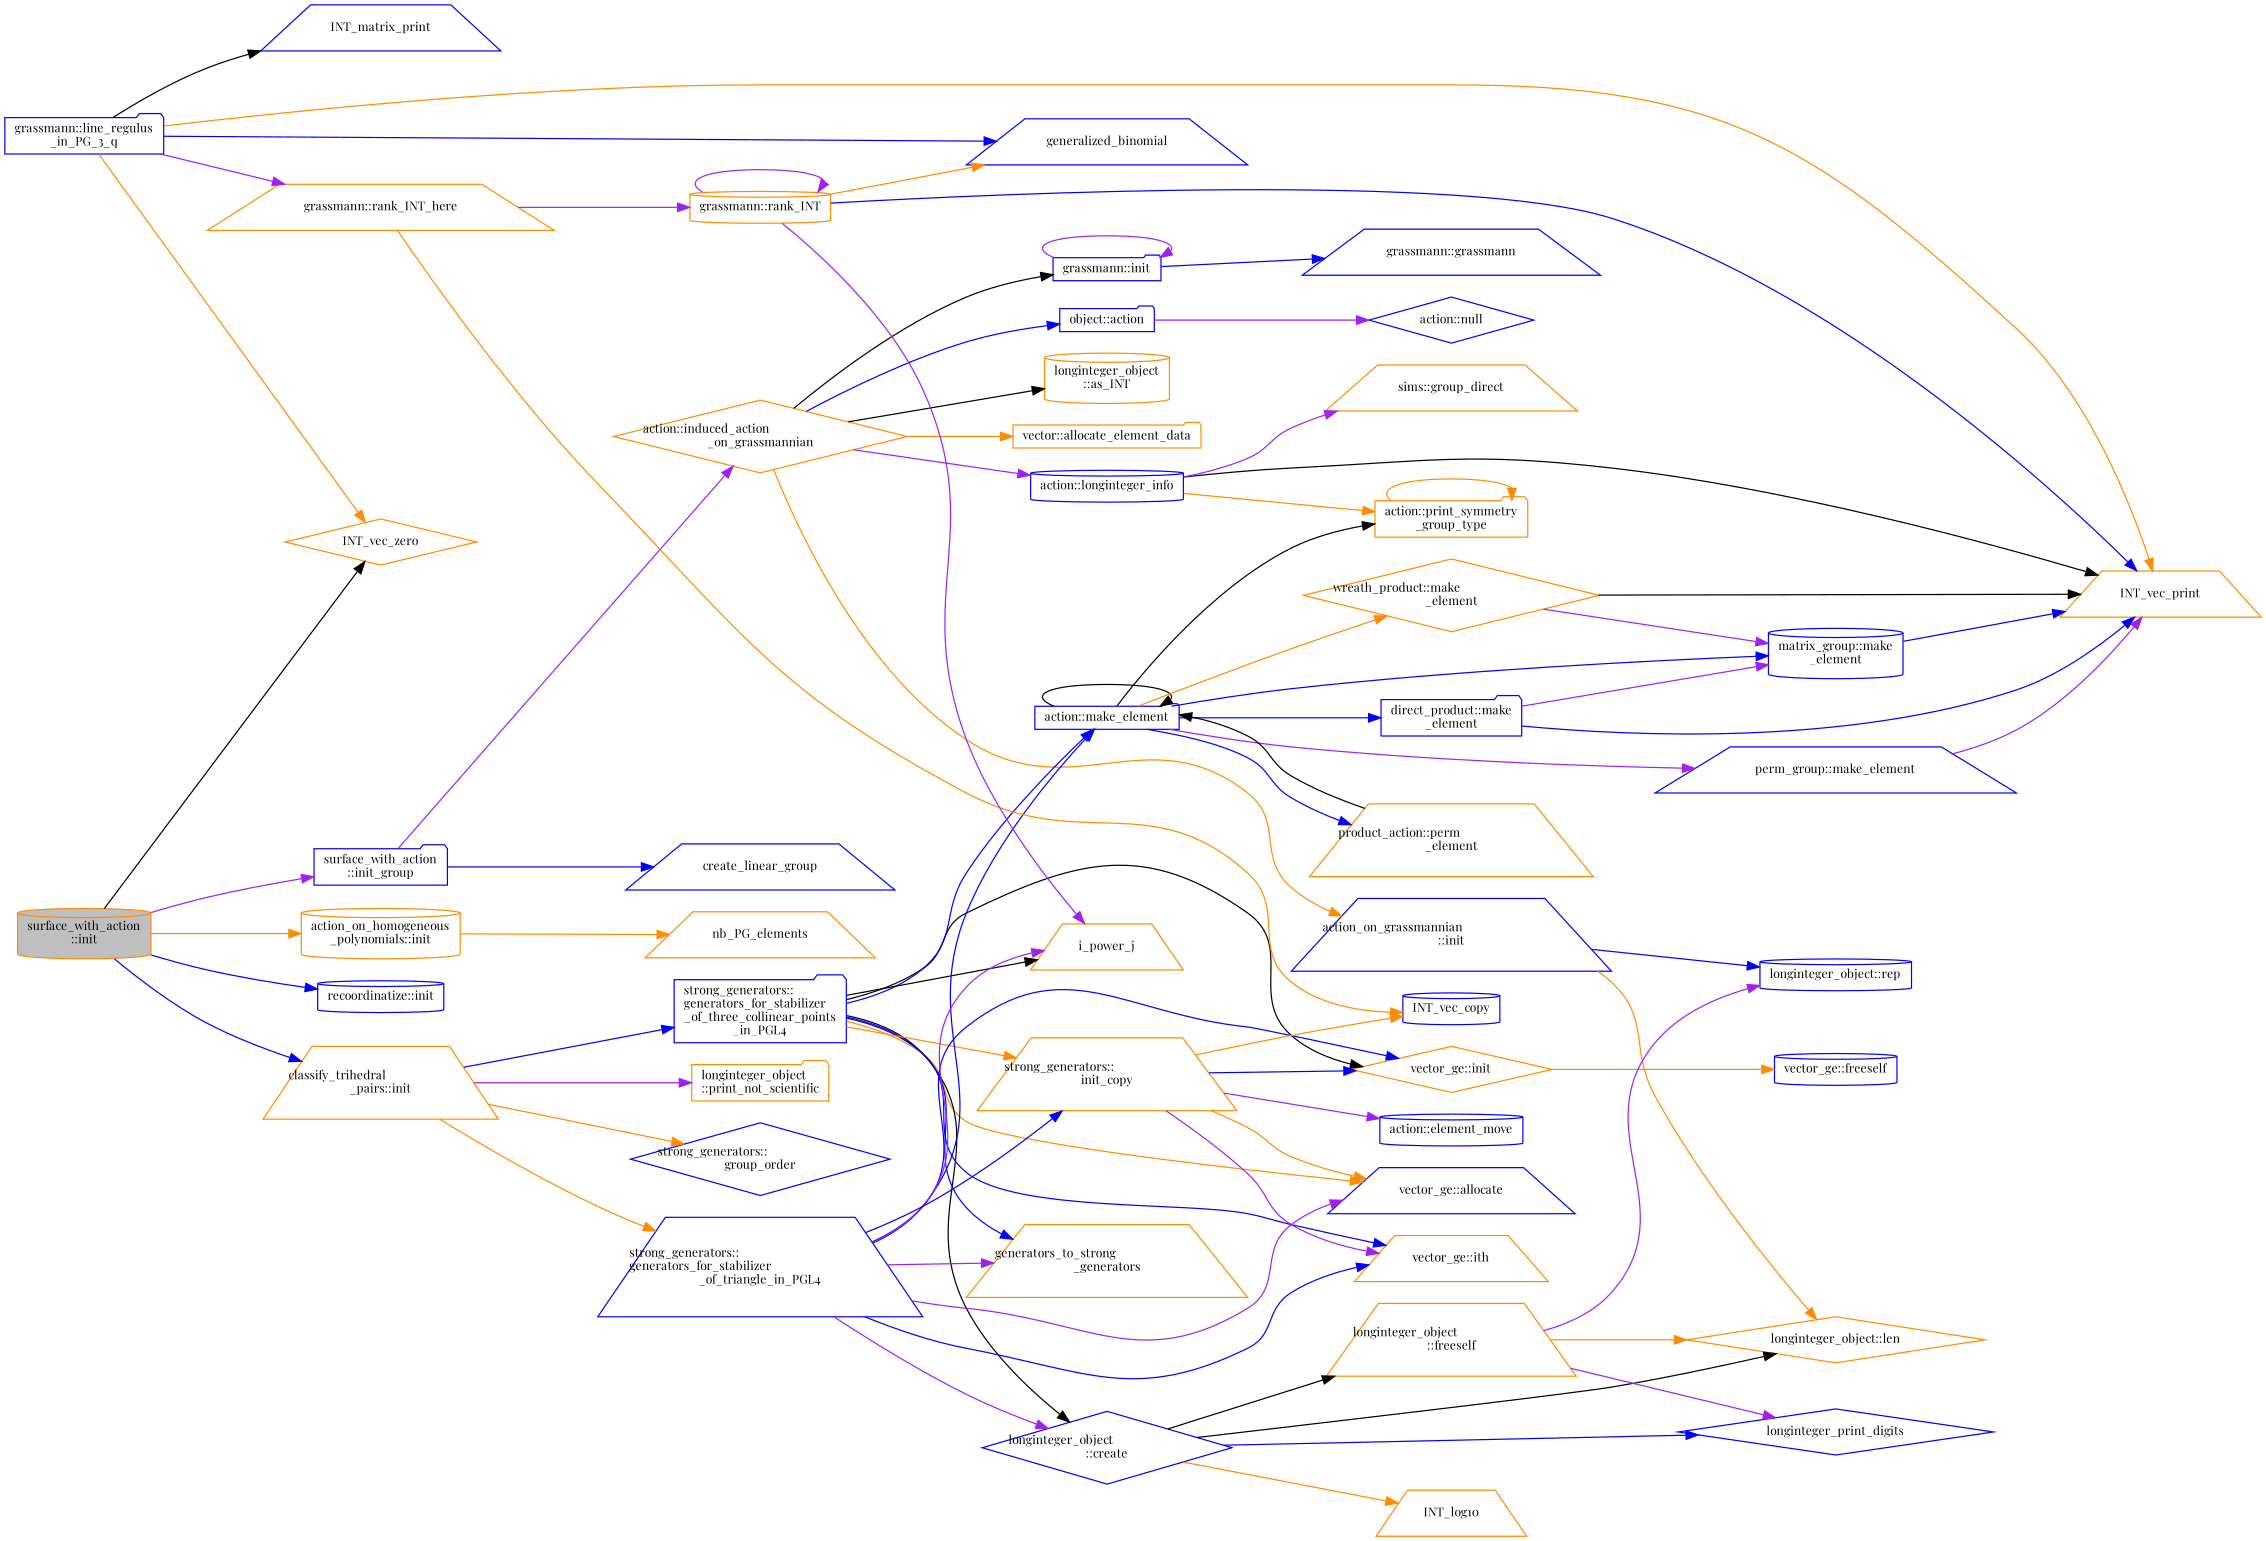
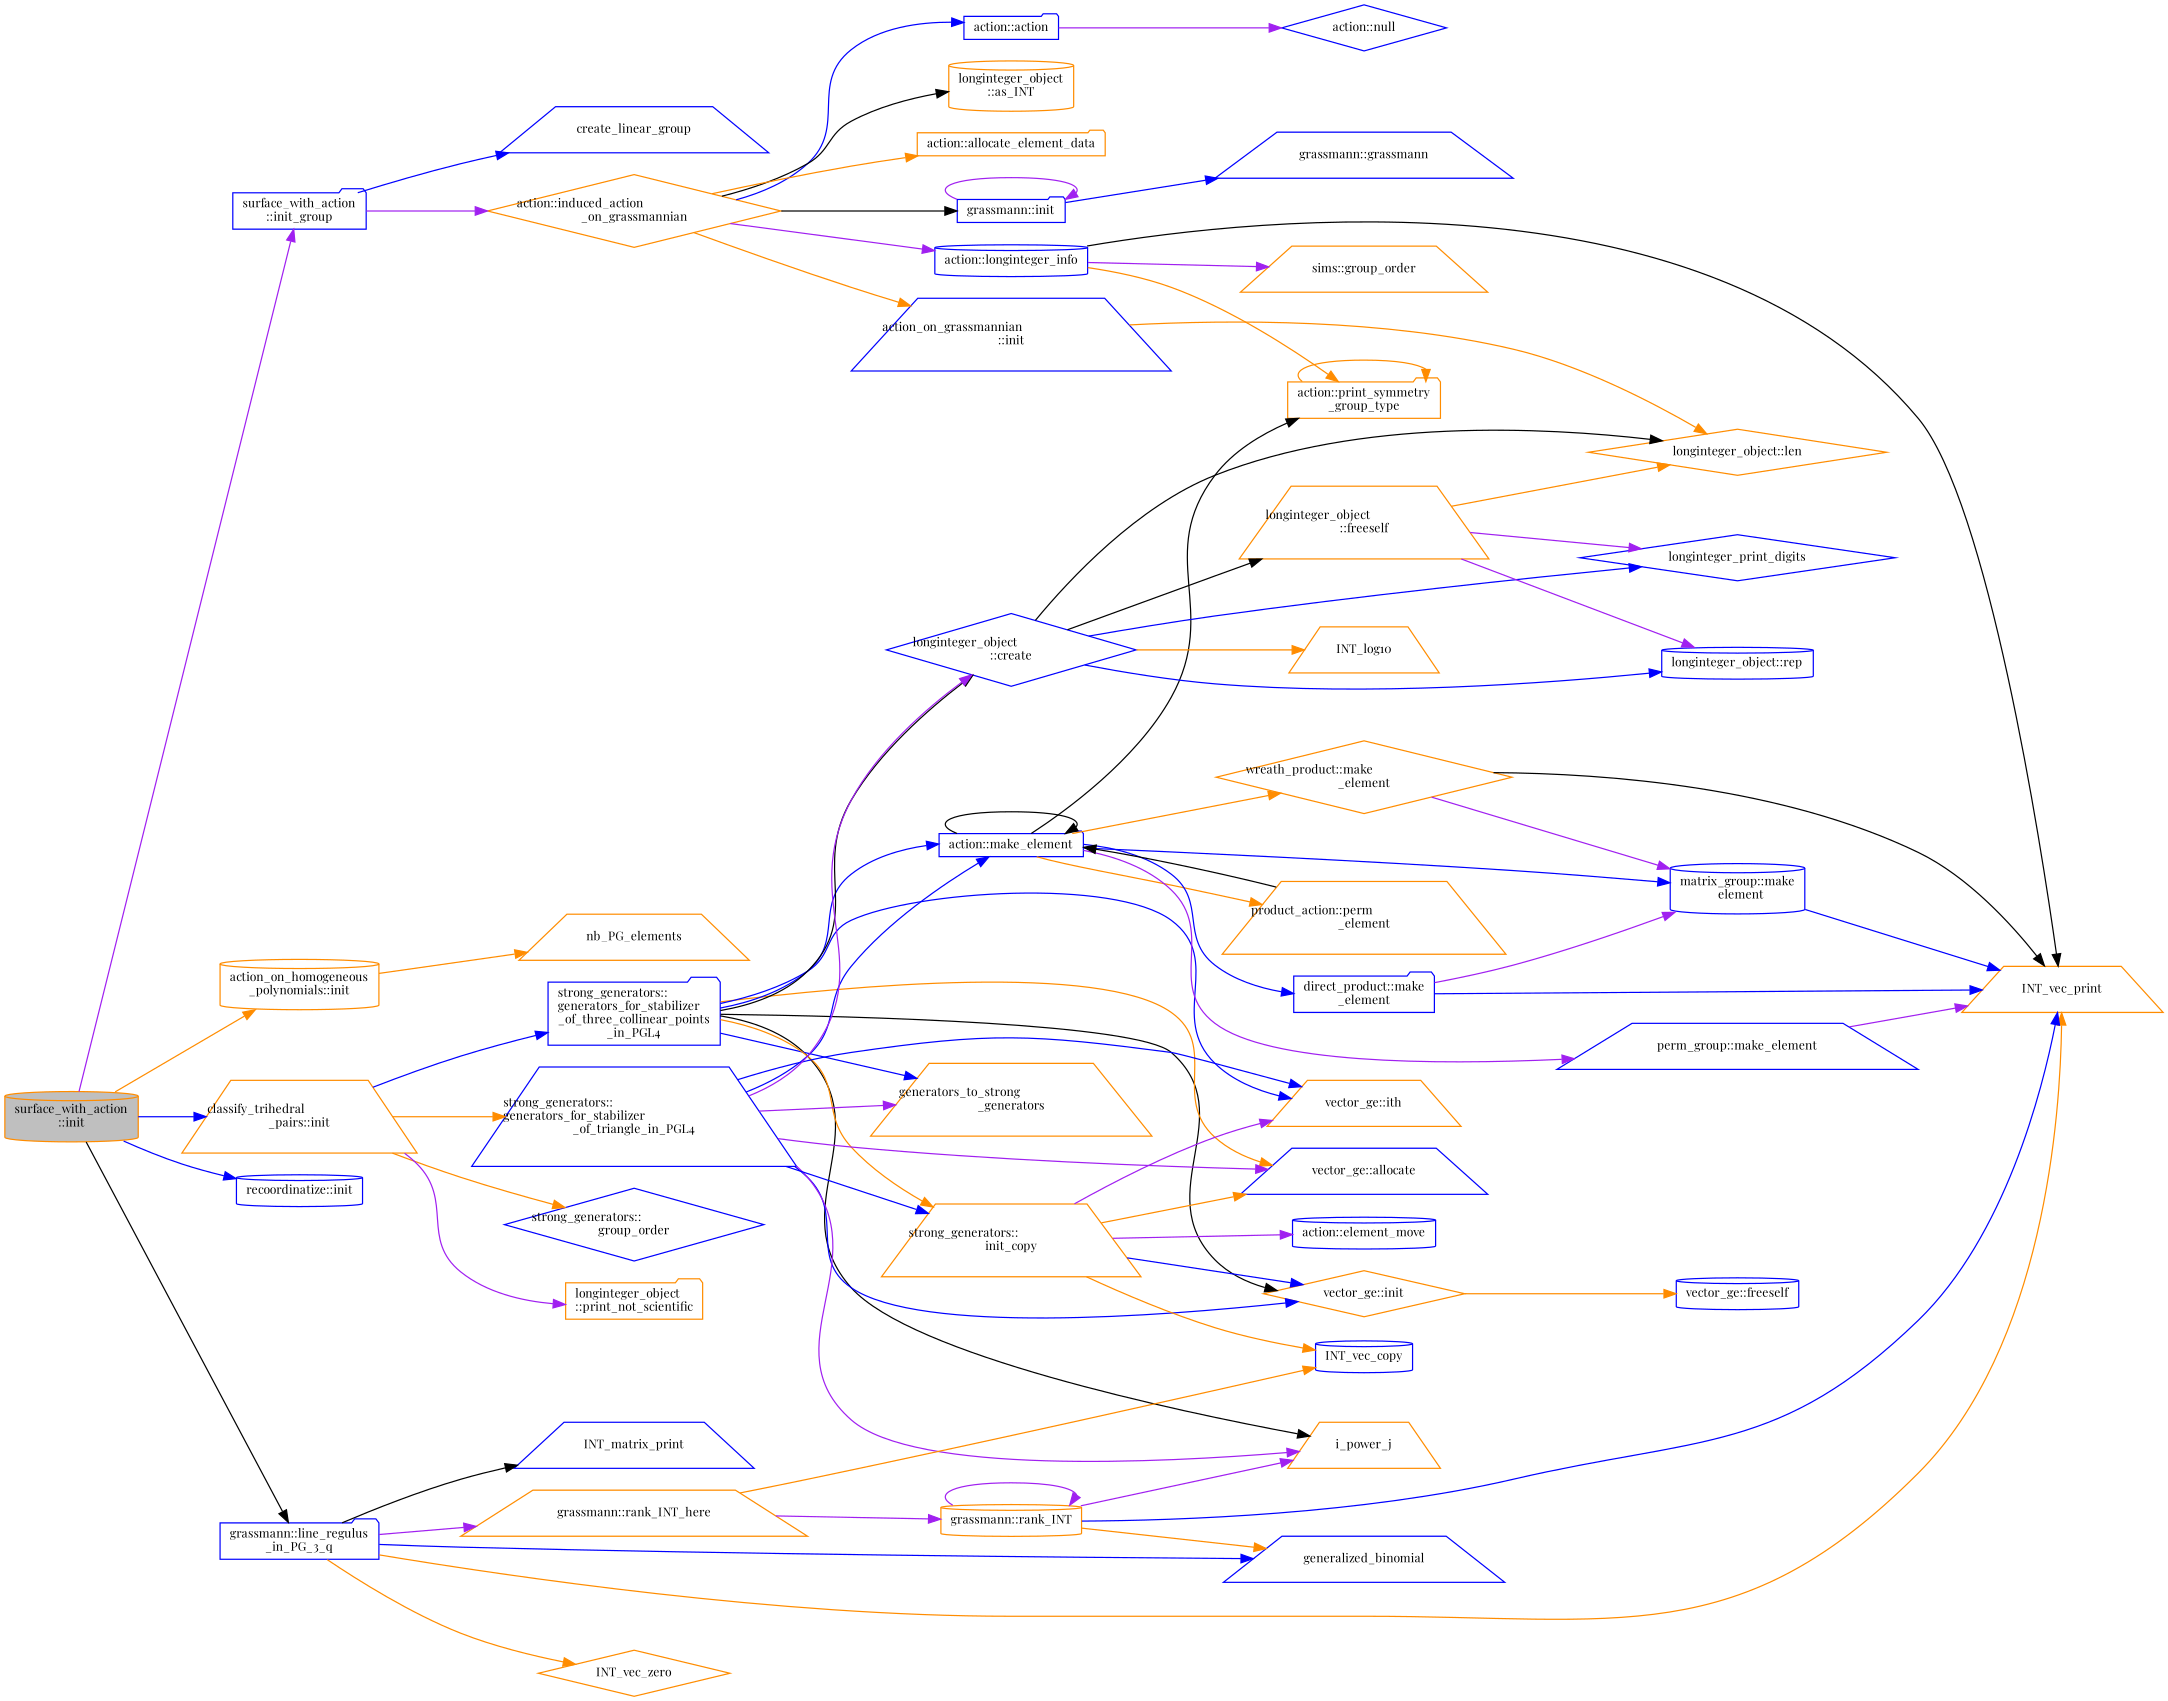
node "object::action": label "object::action" -> "action::action"
node "sims::group_direct": label "sims::group_direct" -> "sims::group_order"
node "vector::allocate_element_data": label "vector::allocate_element_data" -> "action::allocate_element_data"
edge "surface_with_action ::init" -> "INT_vec_zero": now "surface_with_action ::init" -> "grassmann::line_regulus _in_PG_3_q"
edge "action::make_element" -> "product_action::perm _element": color blue -> darkorange
edge "action_on_grassmannian ::init" -> "longinteger_object::rep": now "longinteger_object ::create" -> "longinteger_object::rep"
